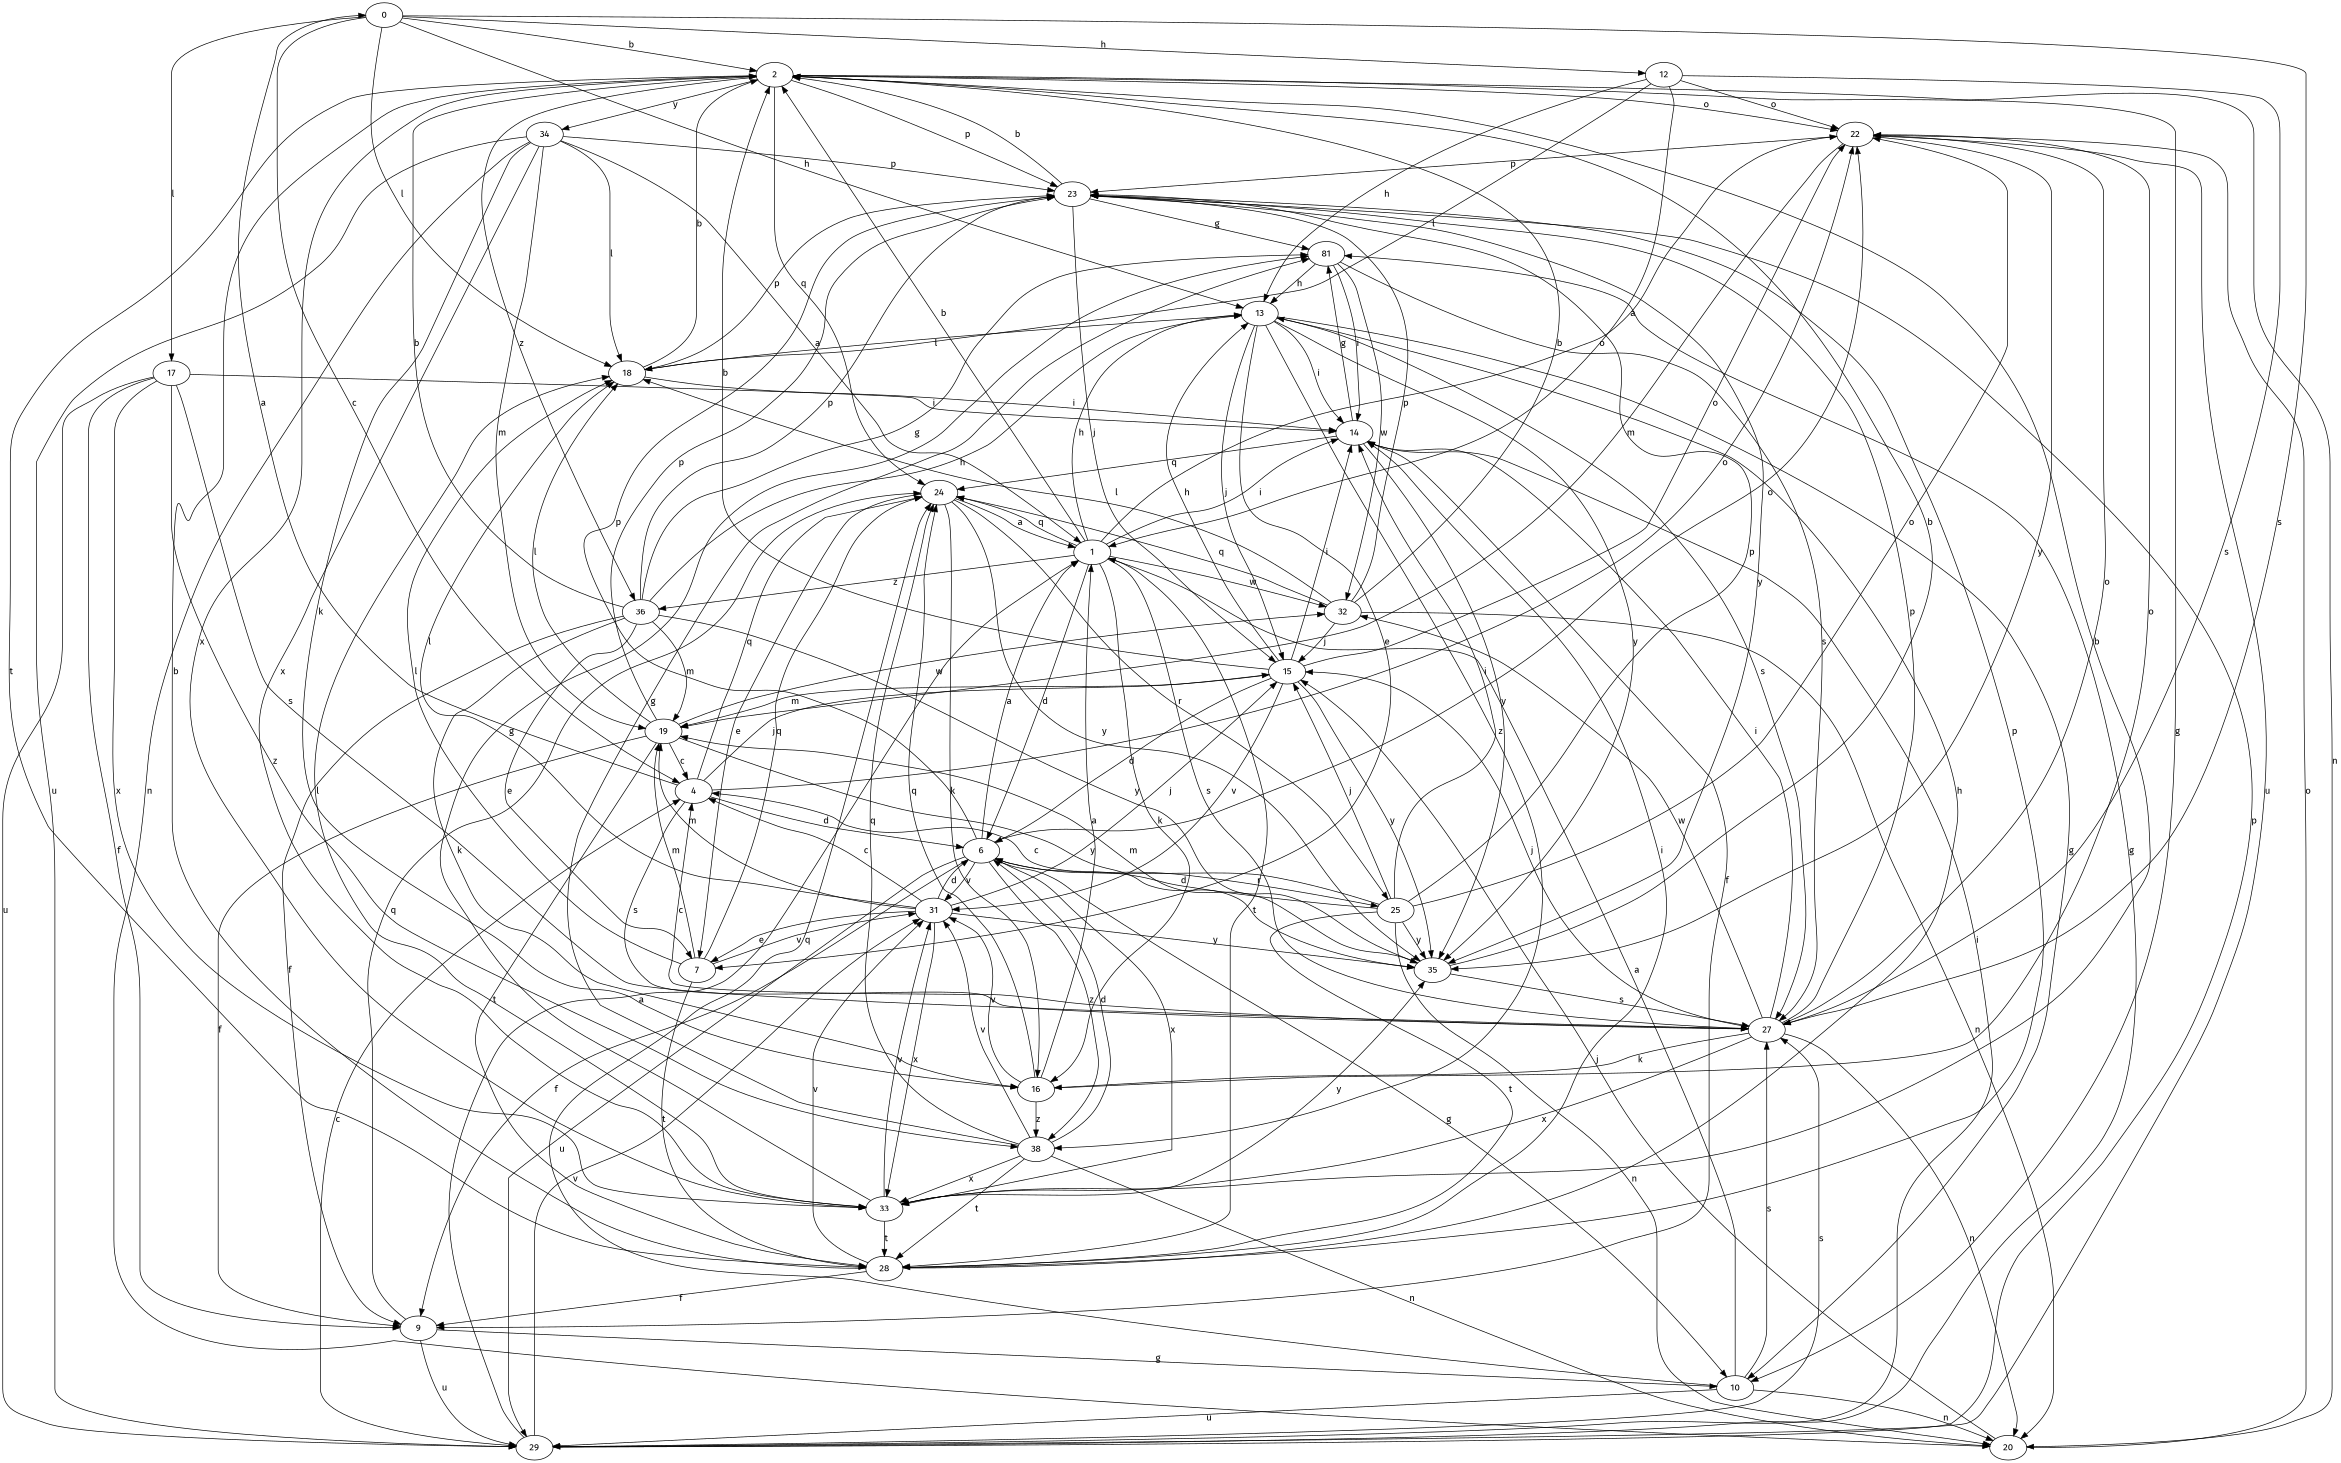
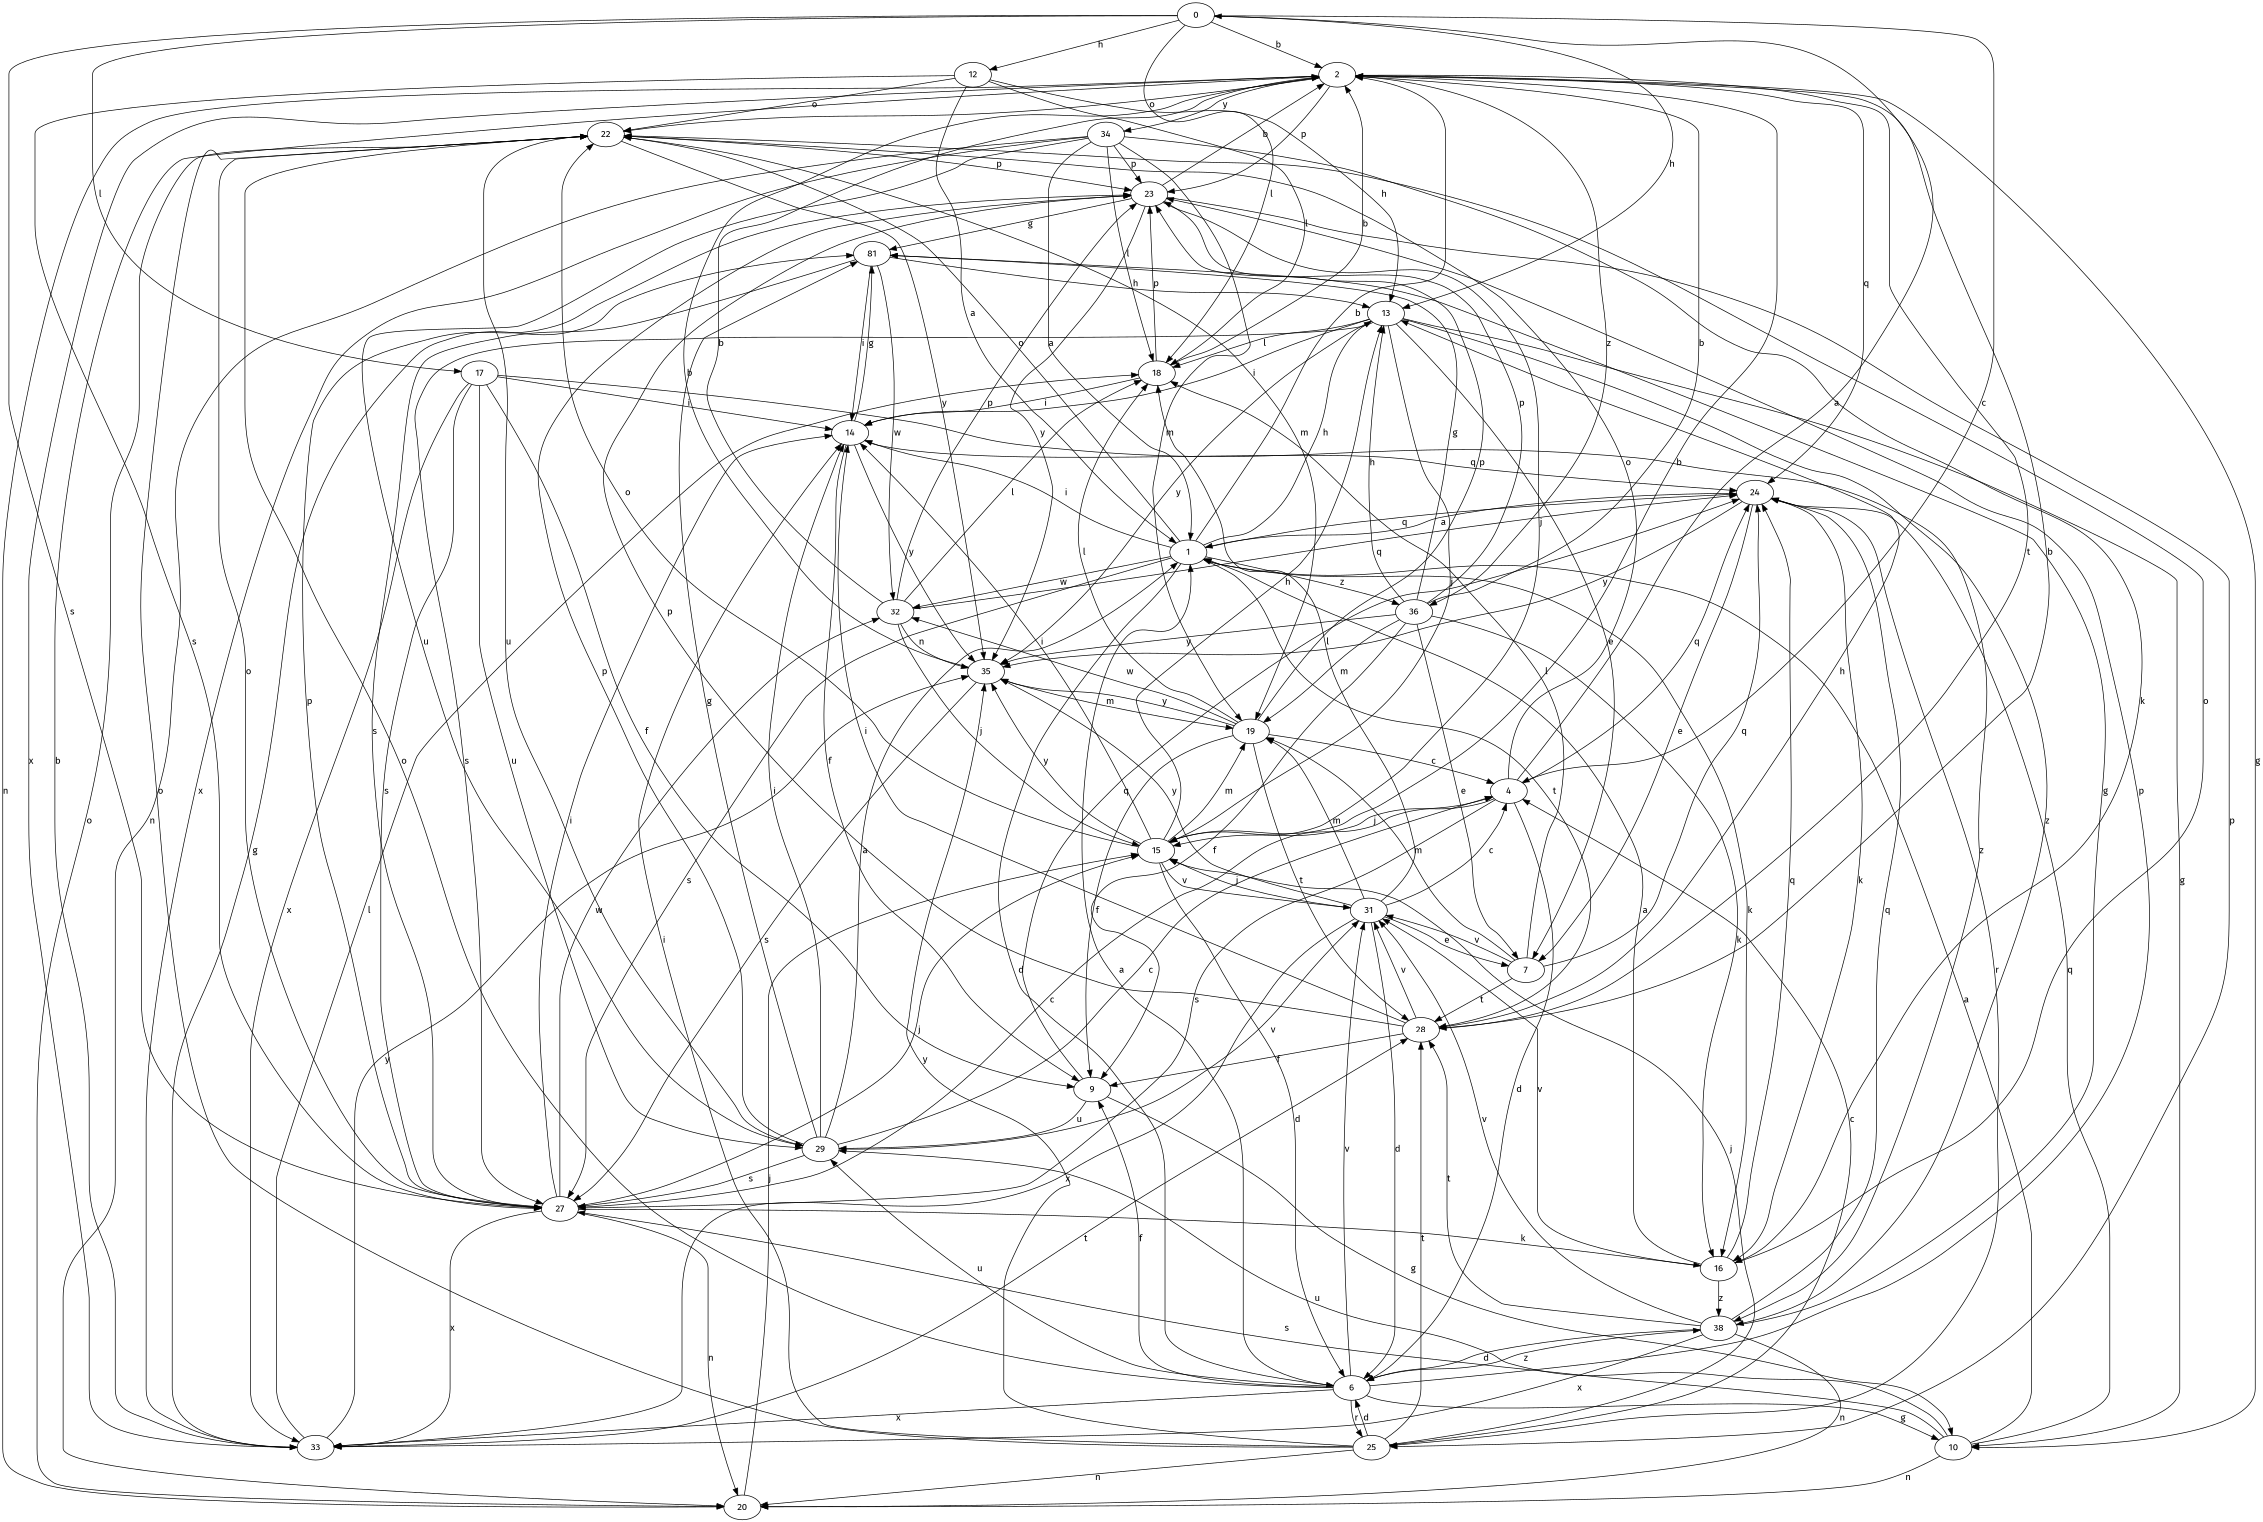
edge "25" -> "23": reversed
edge "32" -> "20": now "32" -> "35"
edge "33" -> "31": removed, label "v"
